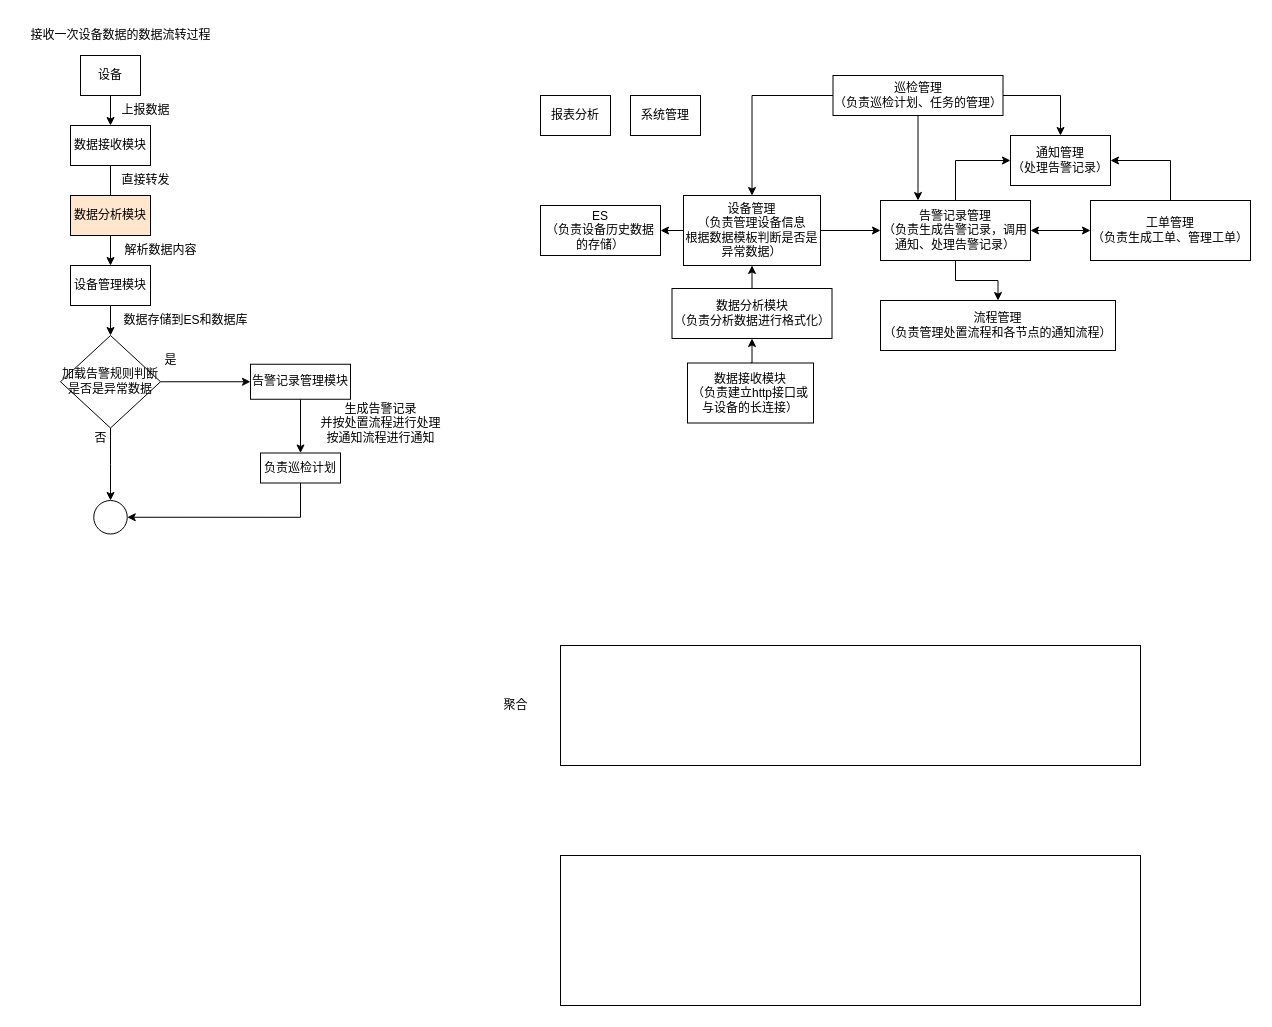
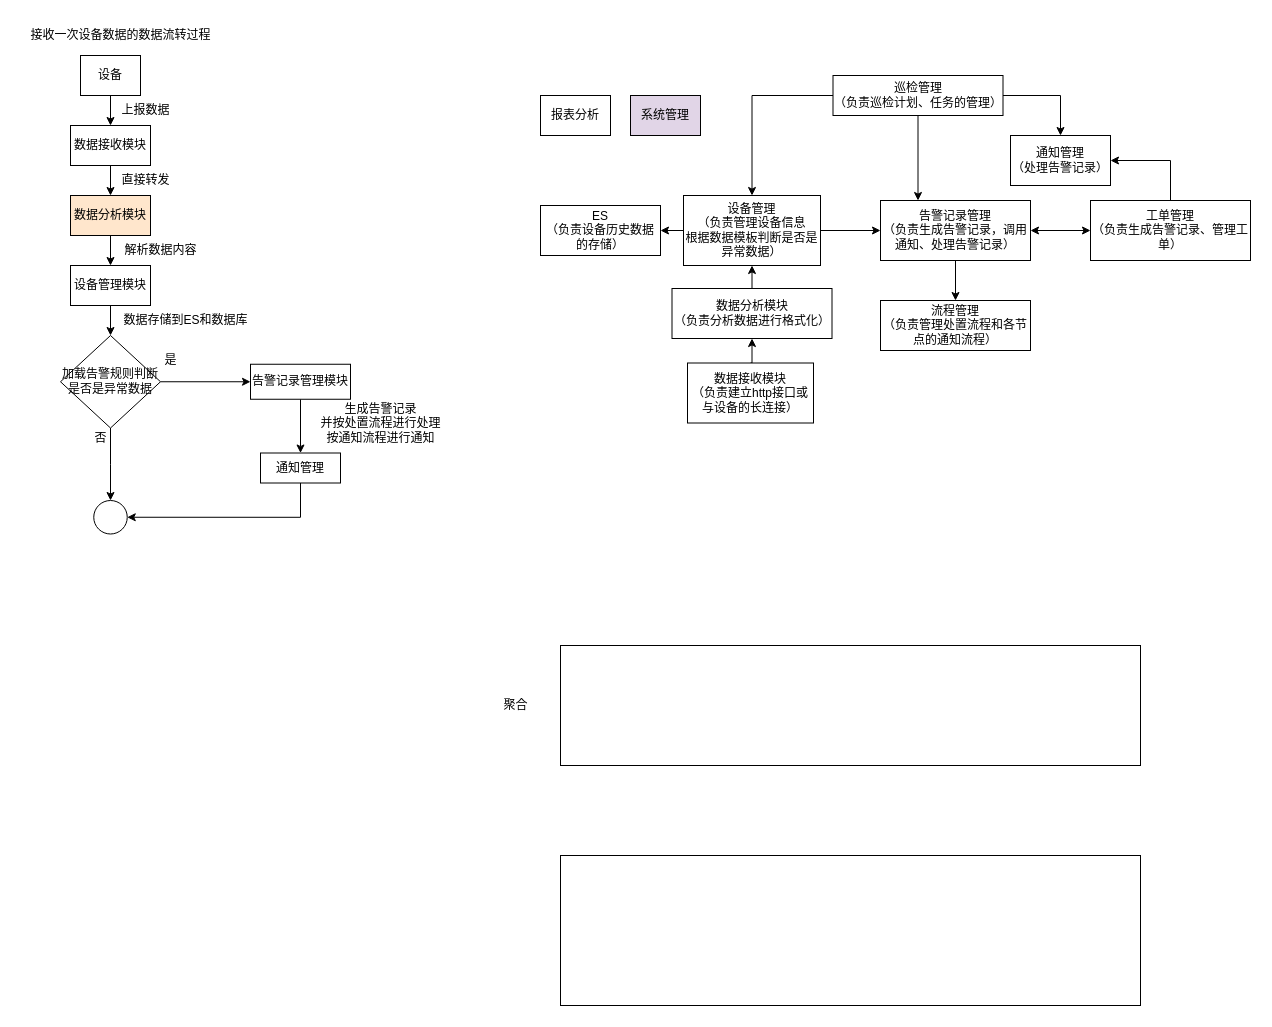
node "系统管理": fillcolor #ffffff -> #e1d5e7
edge "告警记录管理 （负责生成告警记录，调用通知、处理告警记录）" -> "通知管理 （处理告警记录）": removed
edge "数据接收模块" -- "数据分析模块": arrowhead none -> classic
node "工单管理 （负责生成工单、管理工单）": label "工单管理 （负责生成工单、管理工单）" -> "工单管理 （负责生成告警记录、管理工单）"
node "流程管理 （负责管理处置流程和各节点的通知流程）": size 235x50 -> 150x50
node "负责巡检计划": label "负责巡检计划" -> "通知管理"
